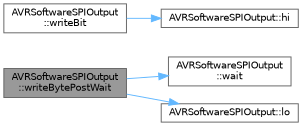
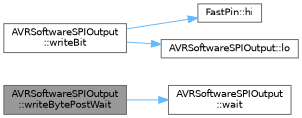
node "AVRSoftwareSPIOutput::hi": label "AVRSoftwareSPIOutput::hi" -> "FastPin::hi"
edge "AVRSoftwareSPIOutput ::writeBytePostWait" -> "AVRSoftwareSPIOutput::lo": now "AVRSoftwareSPIOutput ::writeBit" -> "AVRSoftwareSPIOutput::lo"
